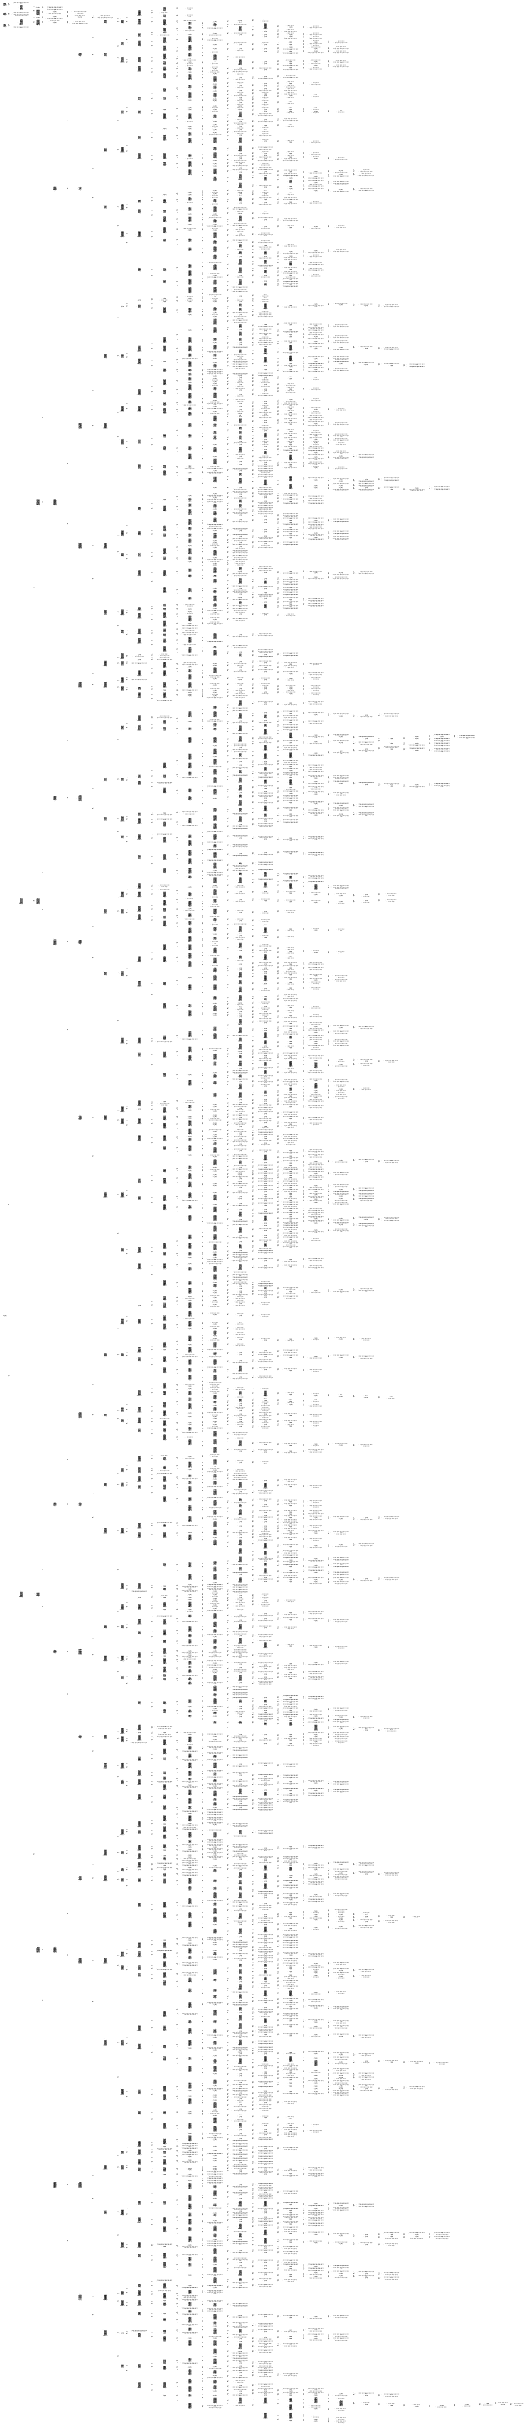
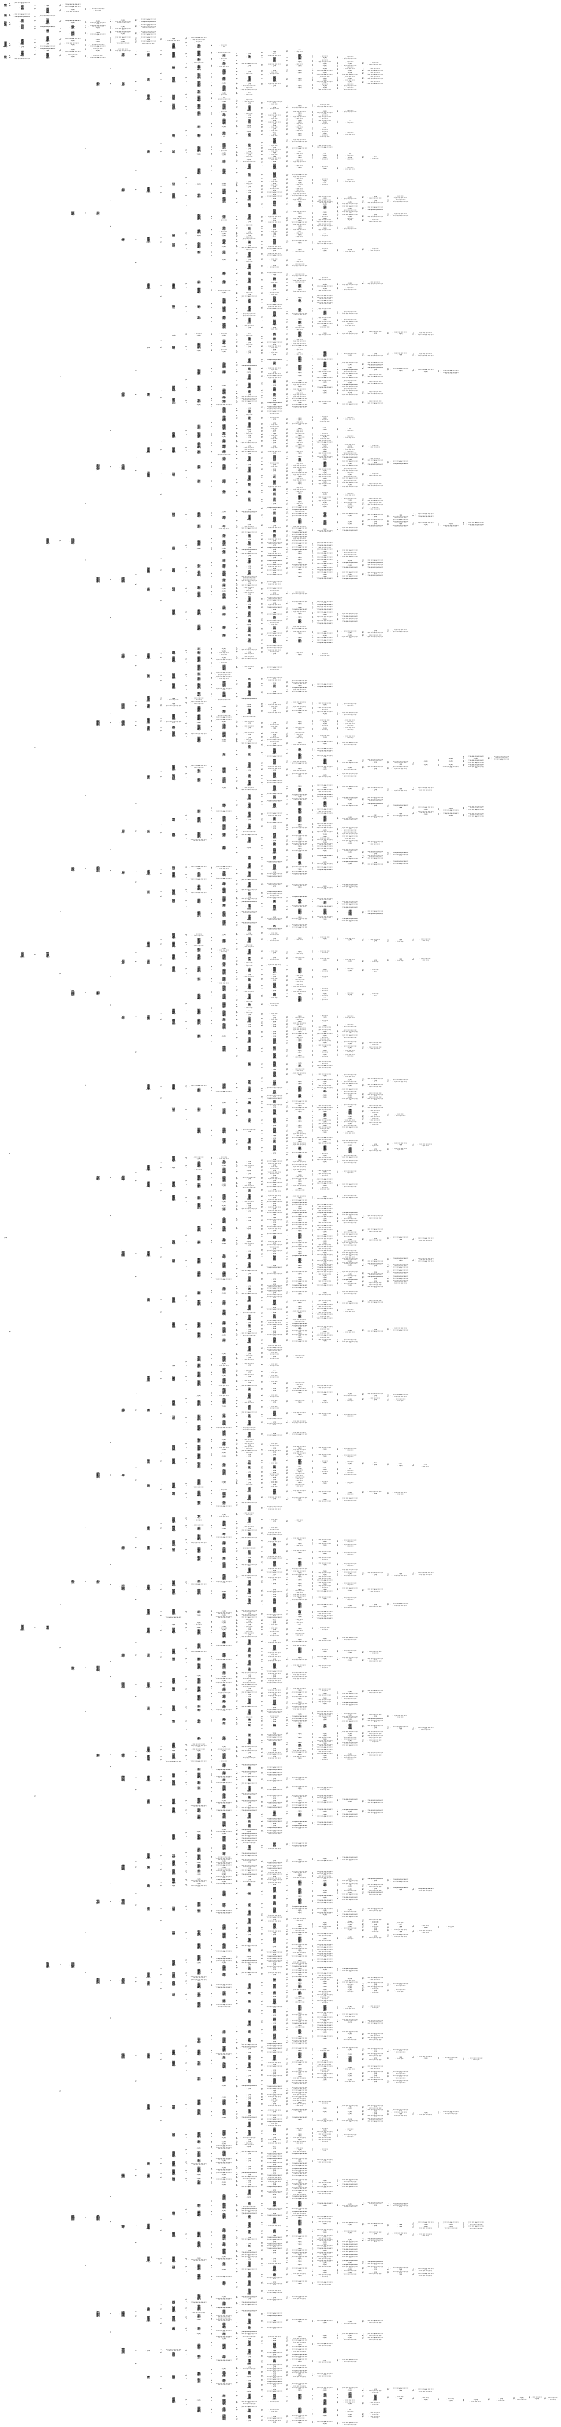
node "0.030331*T1 -2.7e-05*T2 +0.00092*T8 +1.0*T10 -20.625 <= 0": removed
